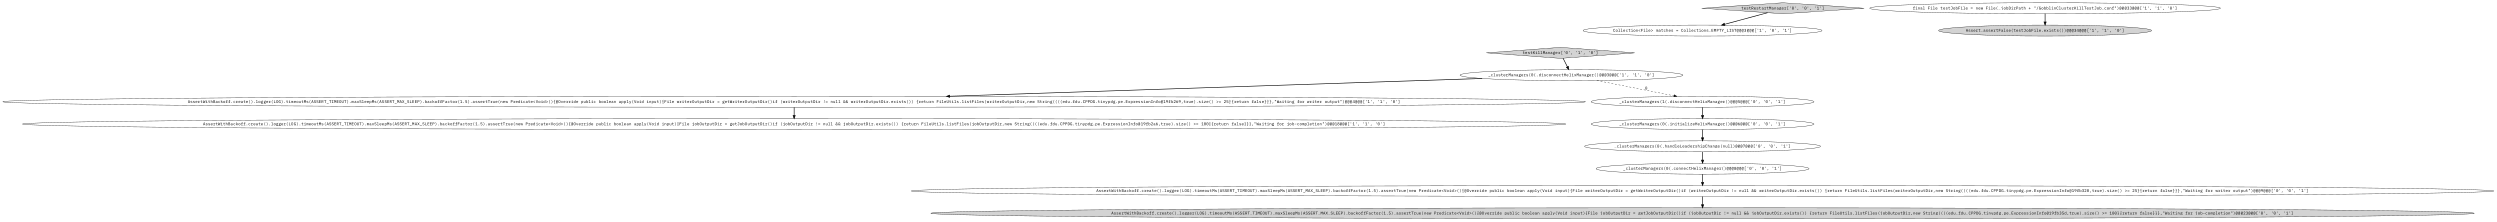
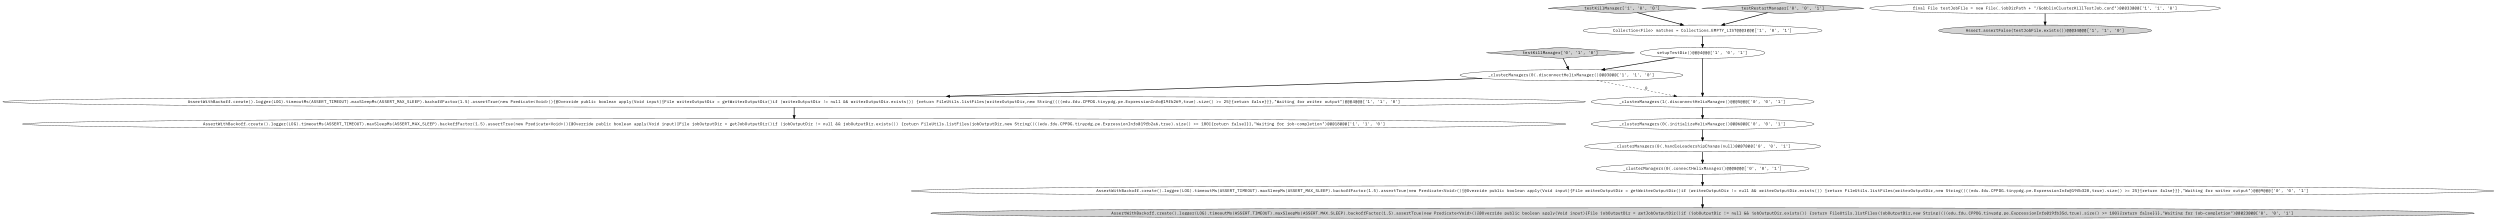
node "testKillManager['1', '0', '0']": added
node "setupTestDir()@@@4@@@['1', '0', '1']": added
